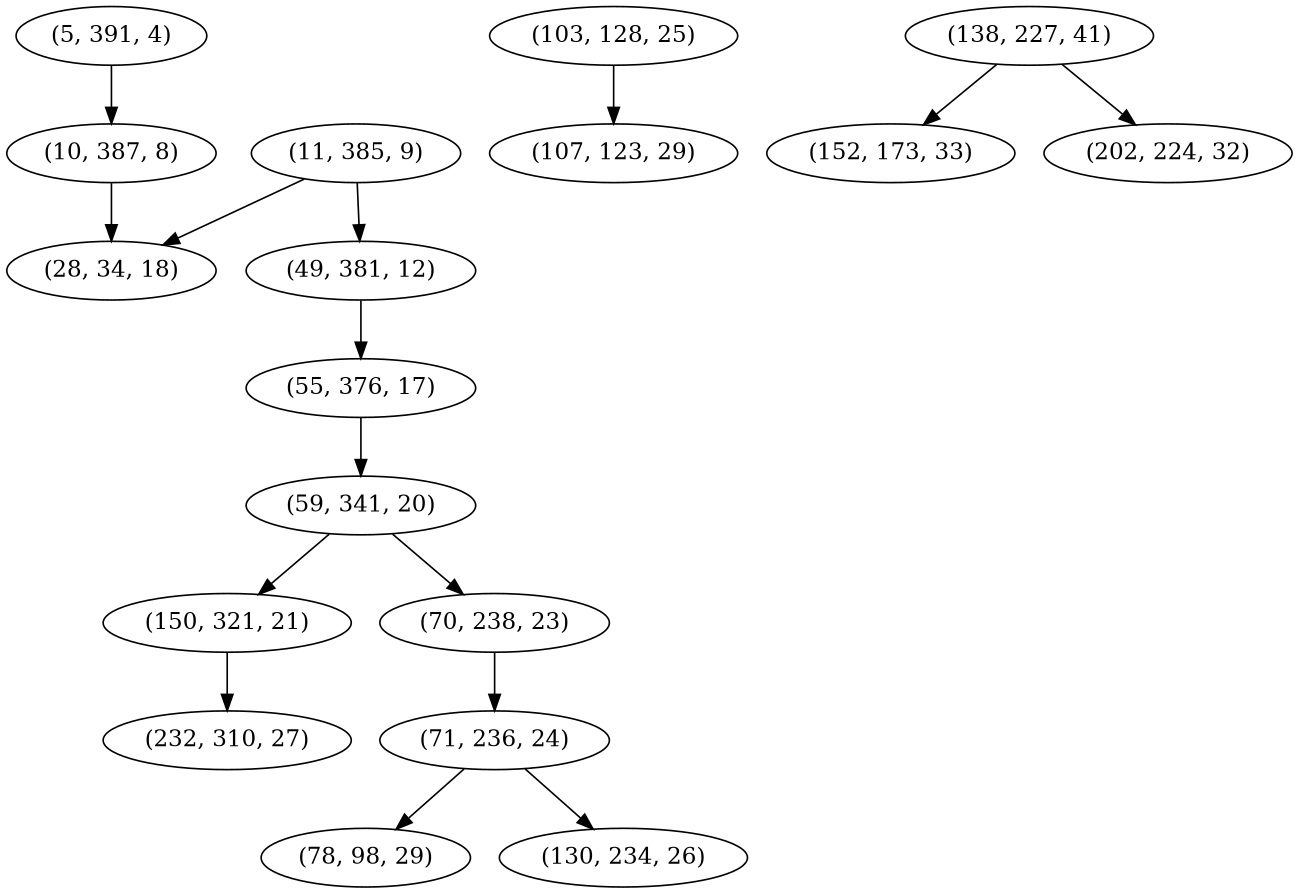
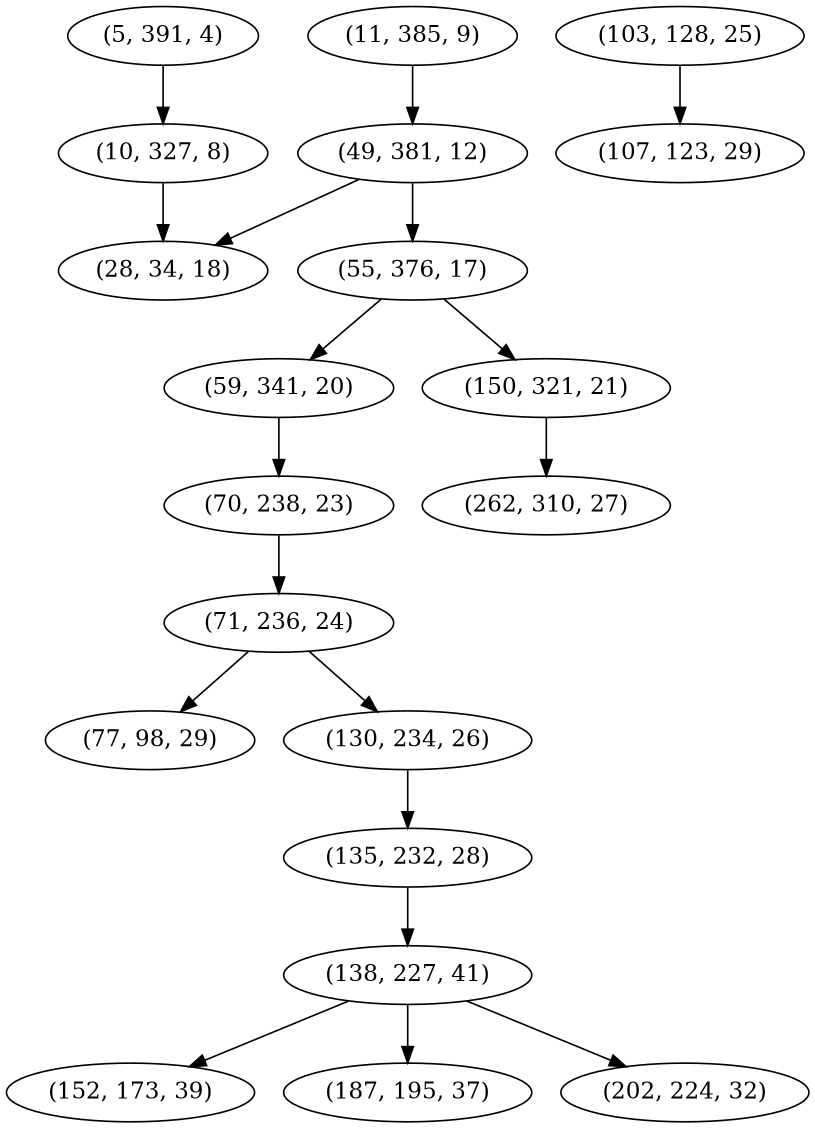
node "(10, 387, 8)": label "(10, 387, 8)" -> "(10, 327, 8)"
node "(152, 173, 33)": label "(152, 173, 33)" -> "(152, 173, 39)"
edge "(11, 385, 9)" -> "(28, 34, 18)": now "(49, 381, 12)" -> "(28, 34, 18)"
edge "(59, 341, 20)" -> "(150, 321, 21)": now "(55, 376, 17)" -> "(150, 321, 21)"
node "(232, 310, 27)": label "(232, 310, 27)" -> "(262, 310, 27)"
node "(78, 98, 29)": label "(78, 98, 29)" -> "(77, 98, 29)"
node "(135, 232, 28)": added
node "(187, 195, 37)": added
